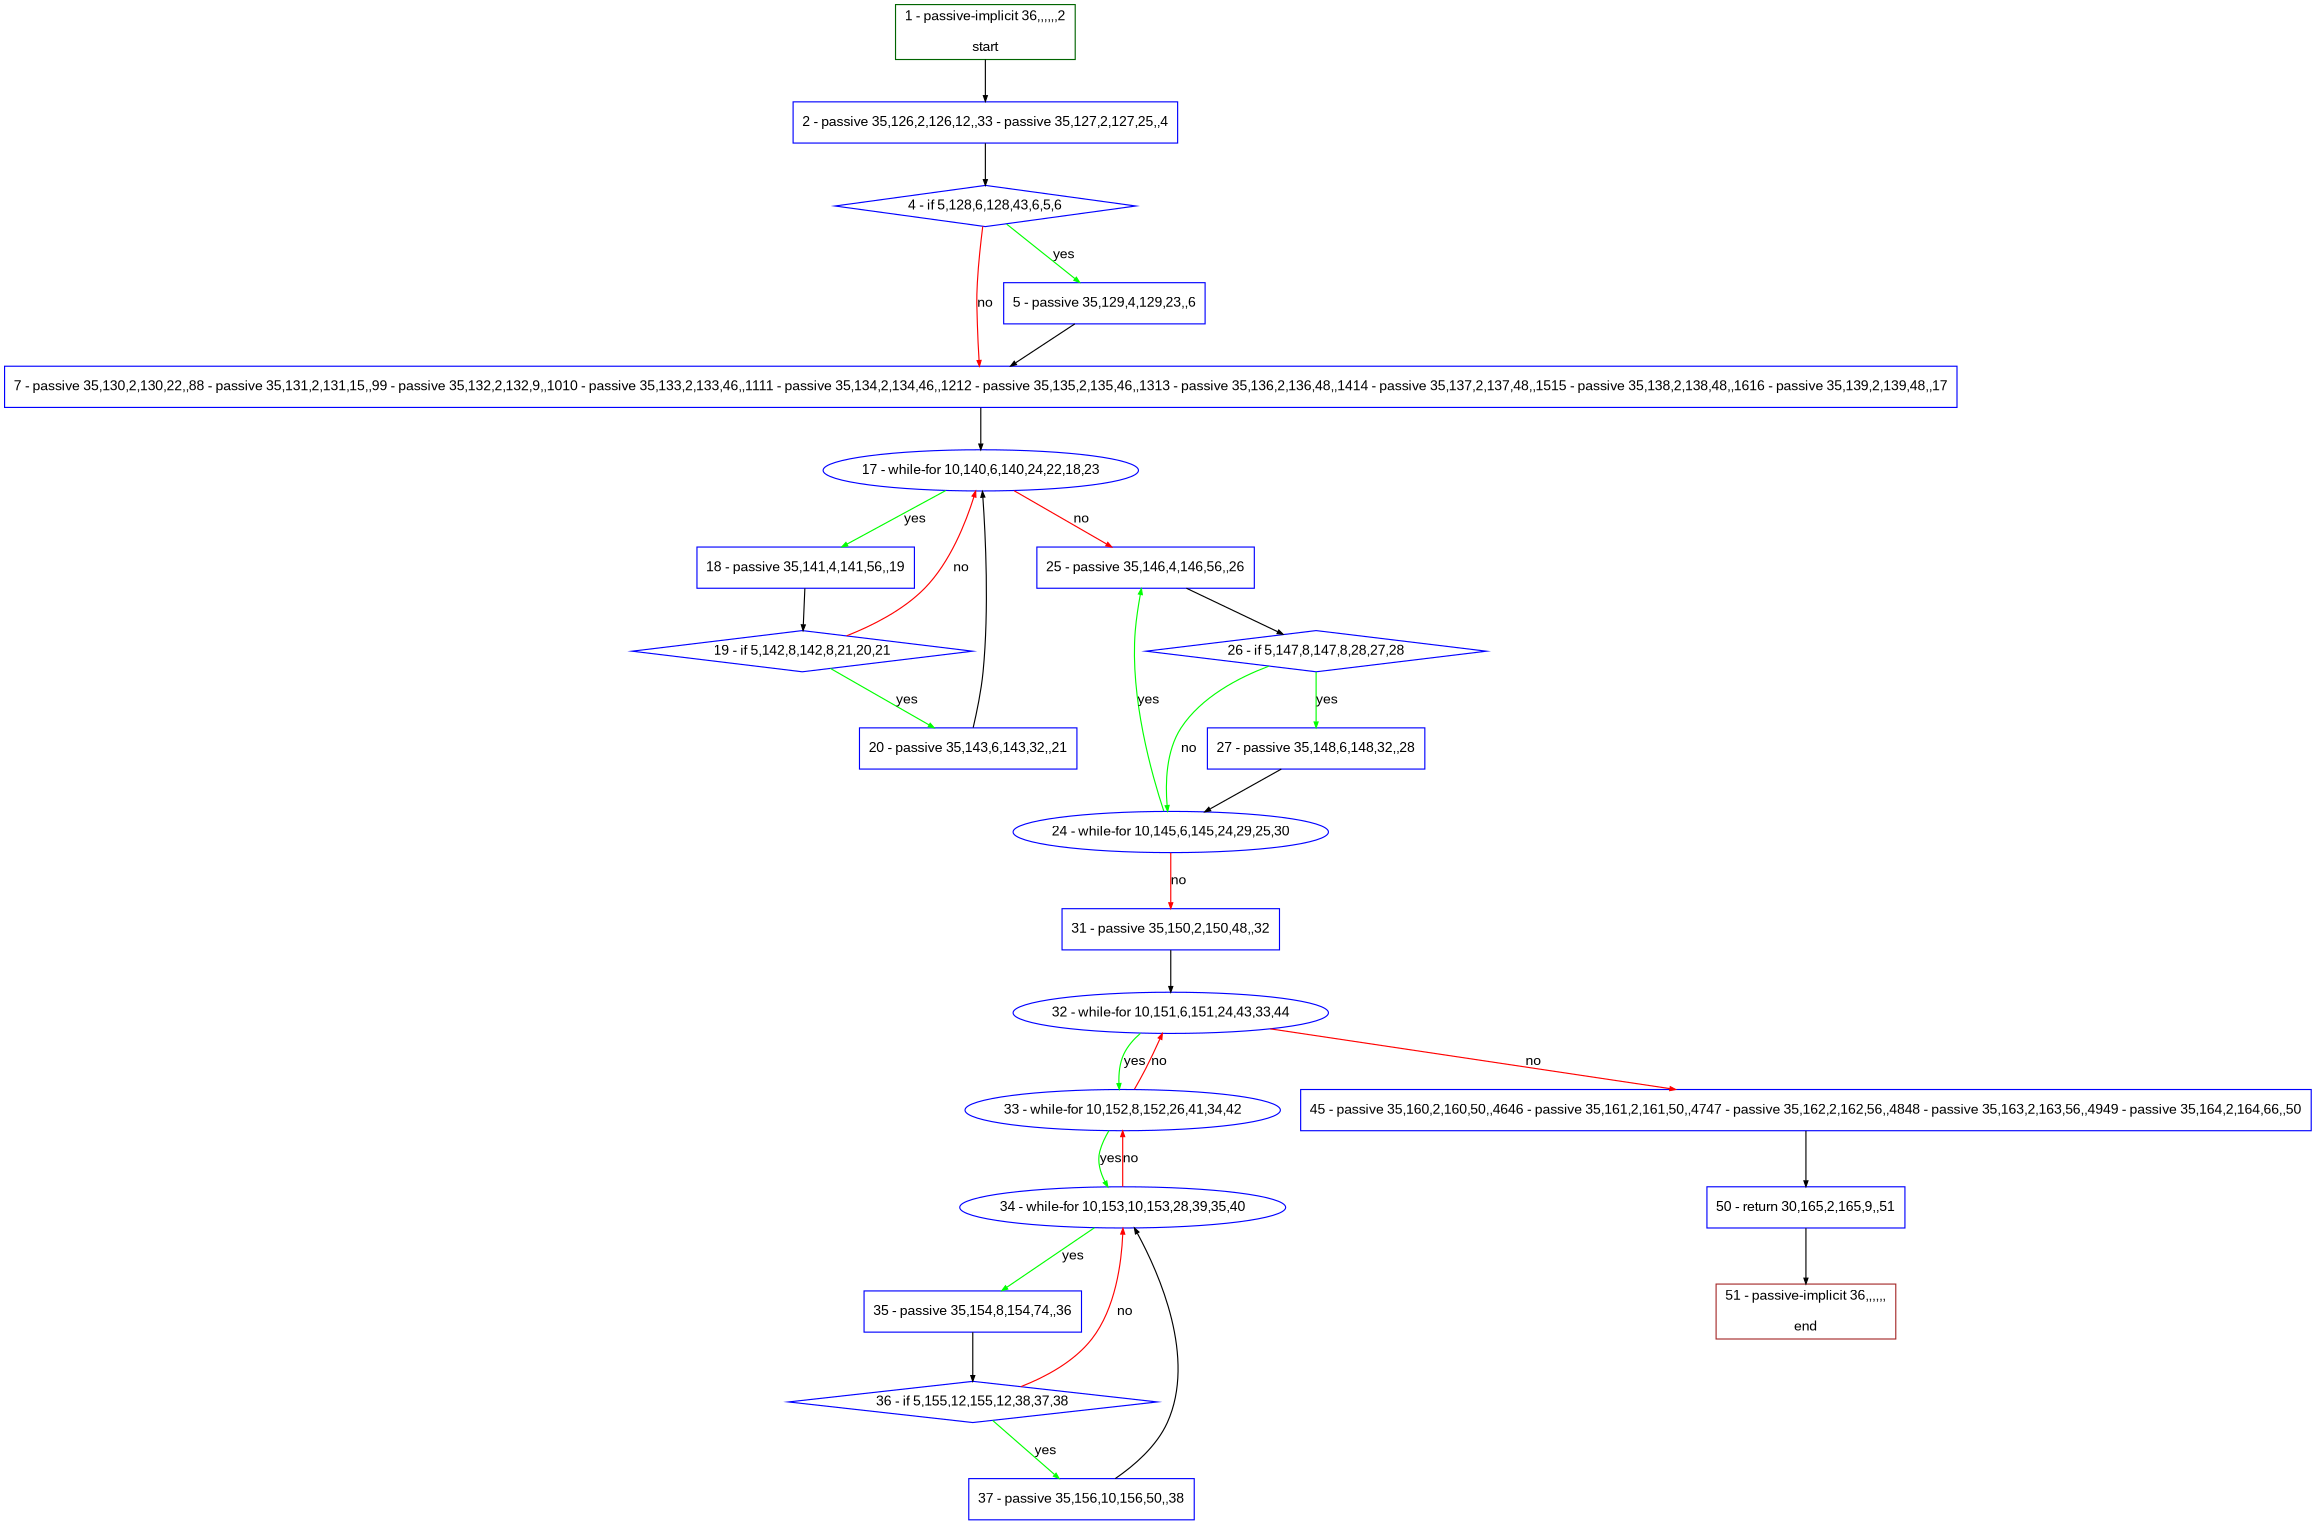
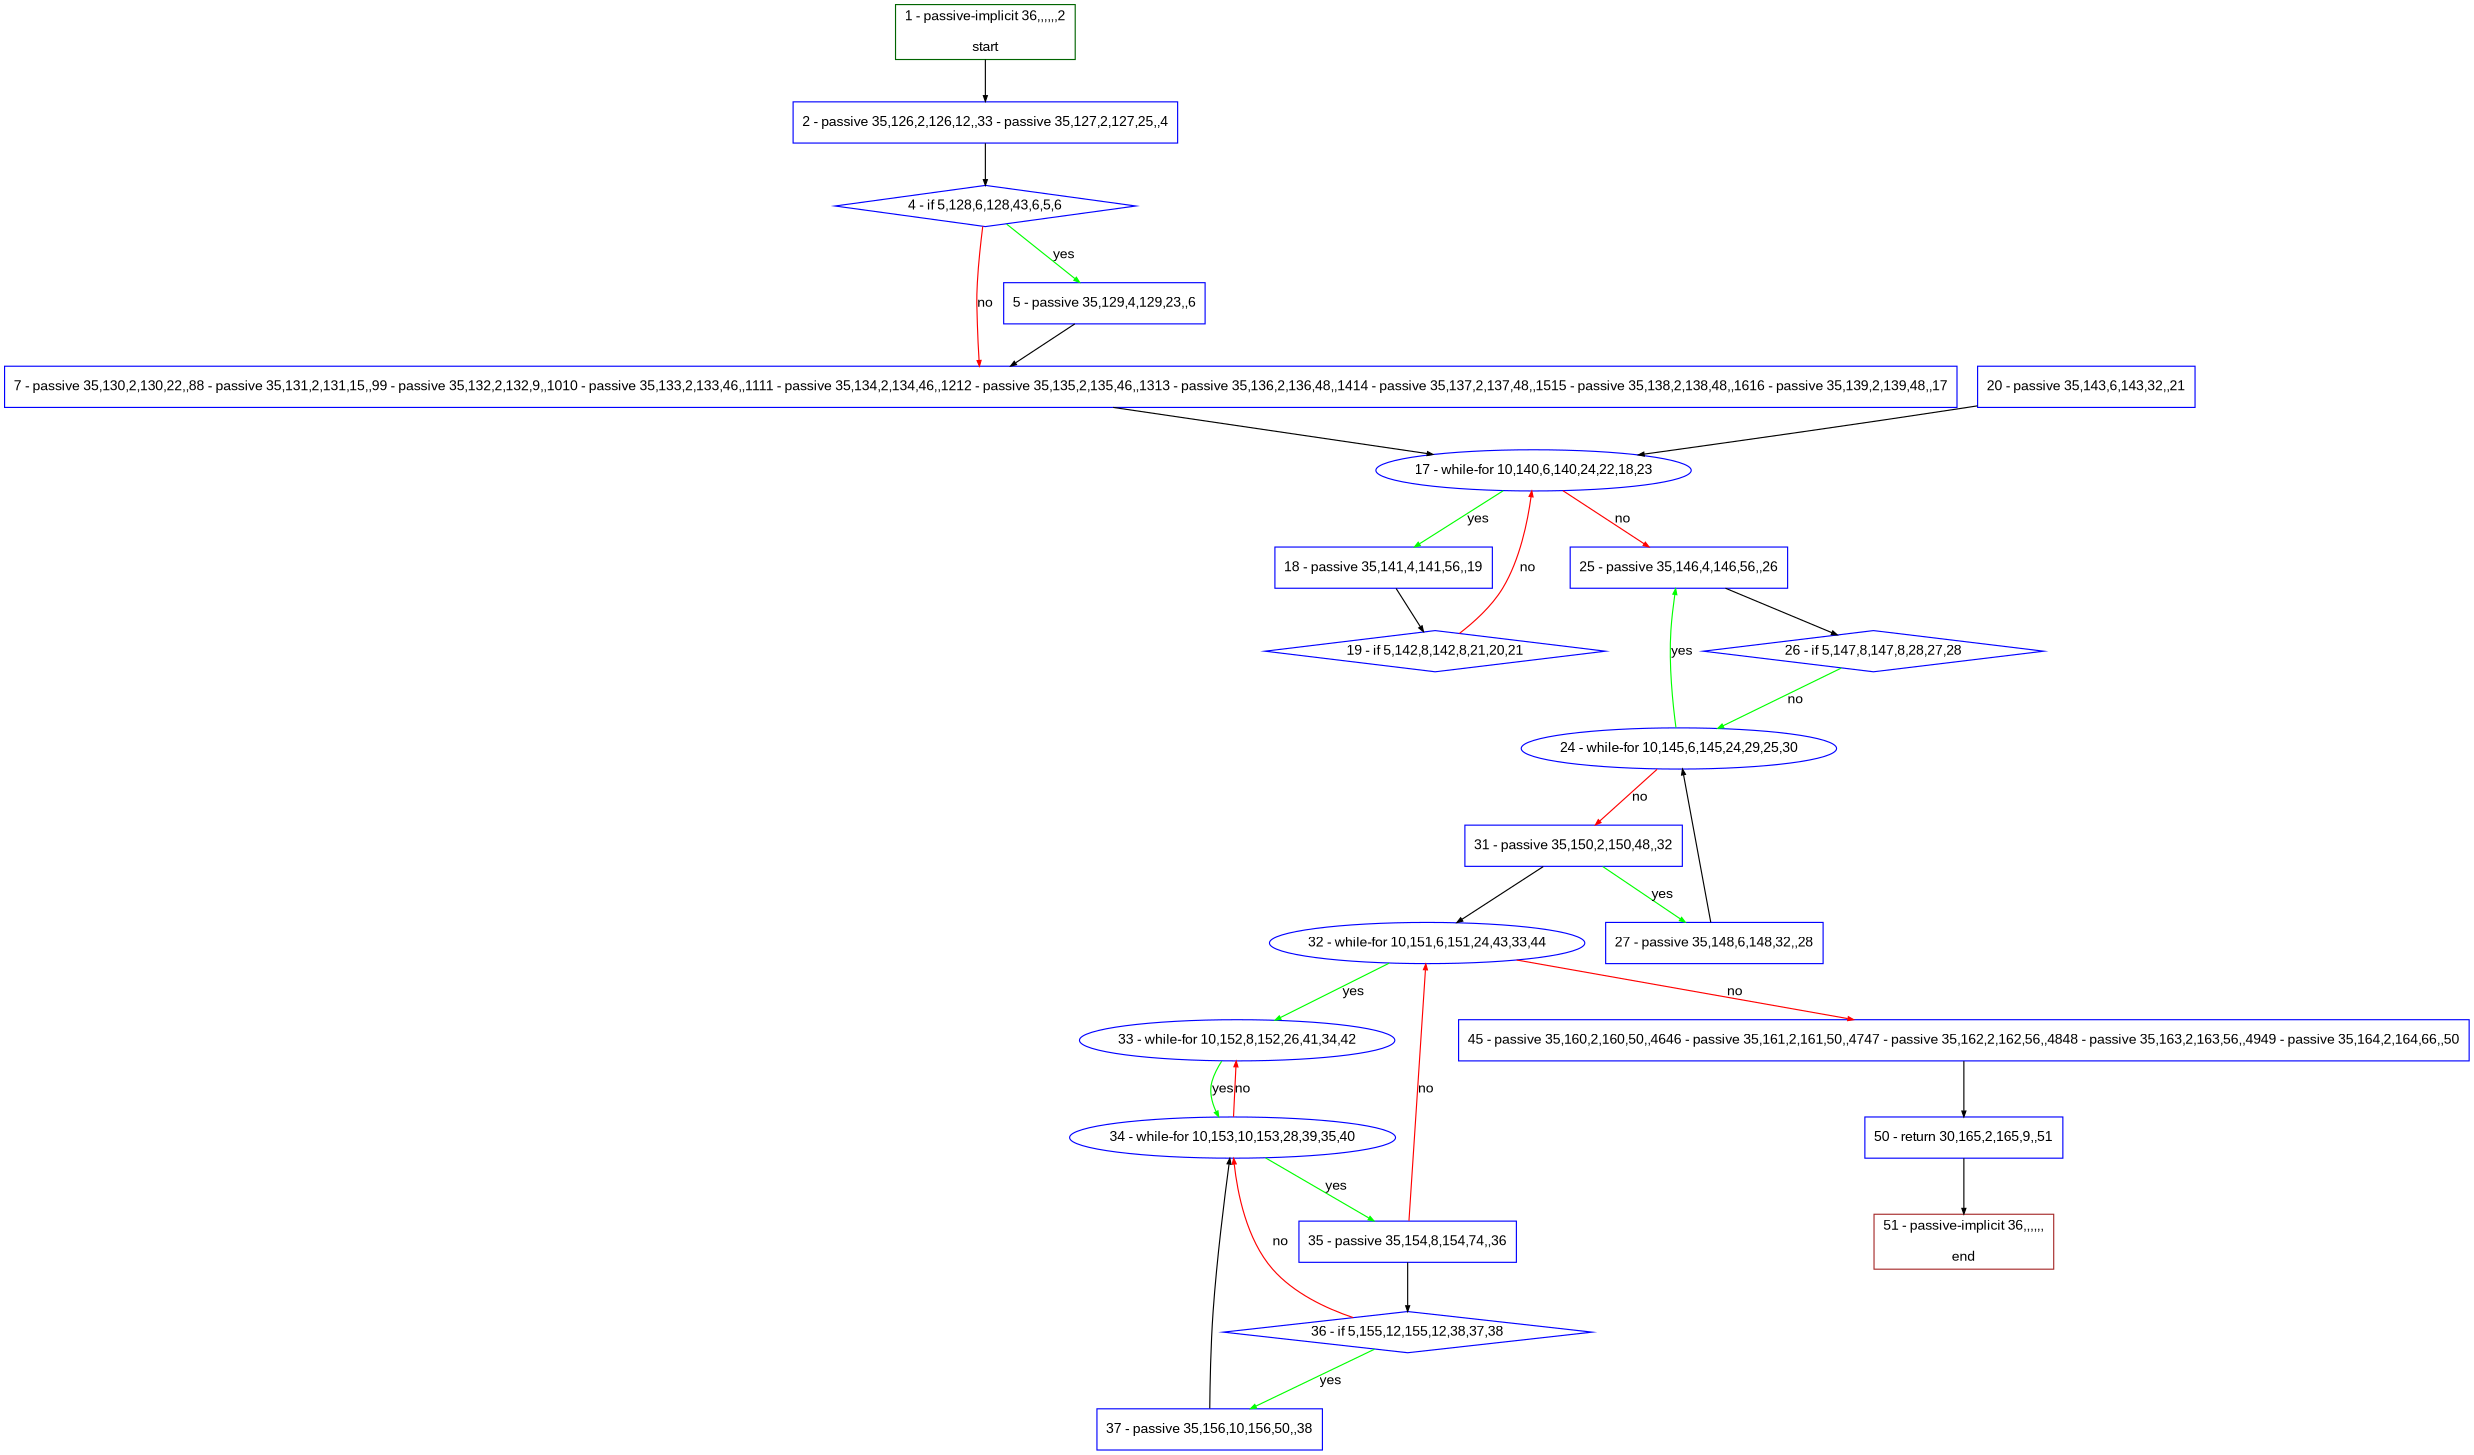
edge "19 - if 5,142,8,142,8,21,20,21" -> "20 - passive 35,143,6,143,32,,21": removed, label "yes"
edge "26 - if 5,147,8,147,8,28,27,28" -> "27 - passive 35,148,6,148,32,,28": now "31 - passive 35,150,2,150,48,,32" -> "27 - passive 35,148,6,148,32,,28"
edge "33 - while-for 10,152,8,152,26,41,34,42" -> "32 - while-for 10,151,6,151,24,43,33,44": now "35 - passive 35,154,8,154,74,,36" -> "32 - while-for 10,151,6,151,24,43,33,44"
